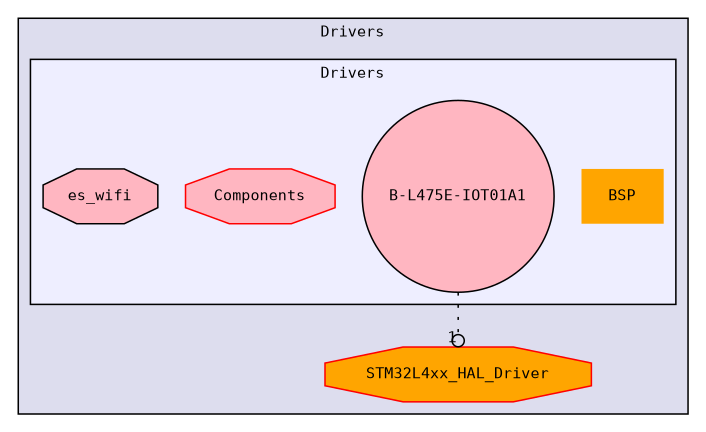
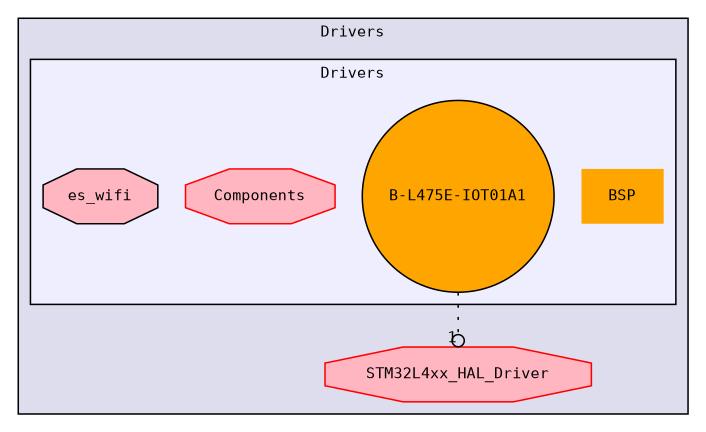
node "B-L475E-IOT01A1": fillcolor lightpink -> orange
node "STM32L4xx_HAL_Driver": fillcolor orange -> lightpink
